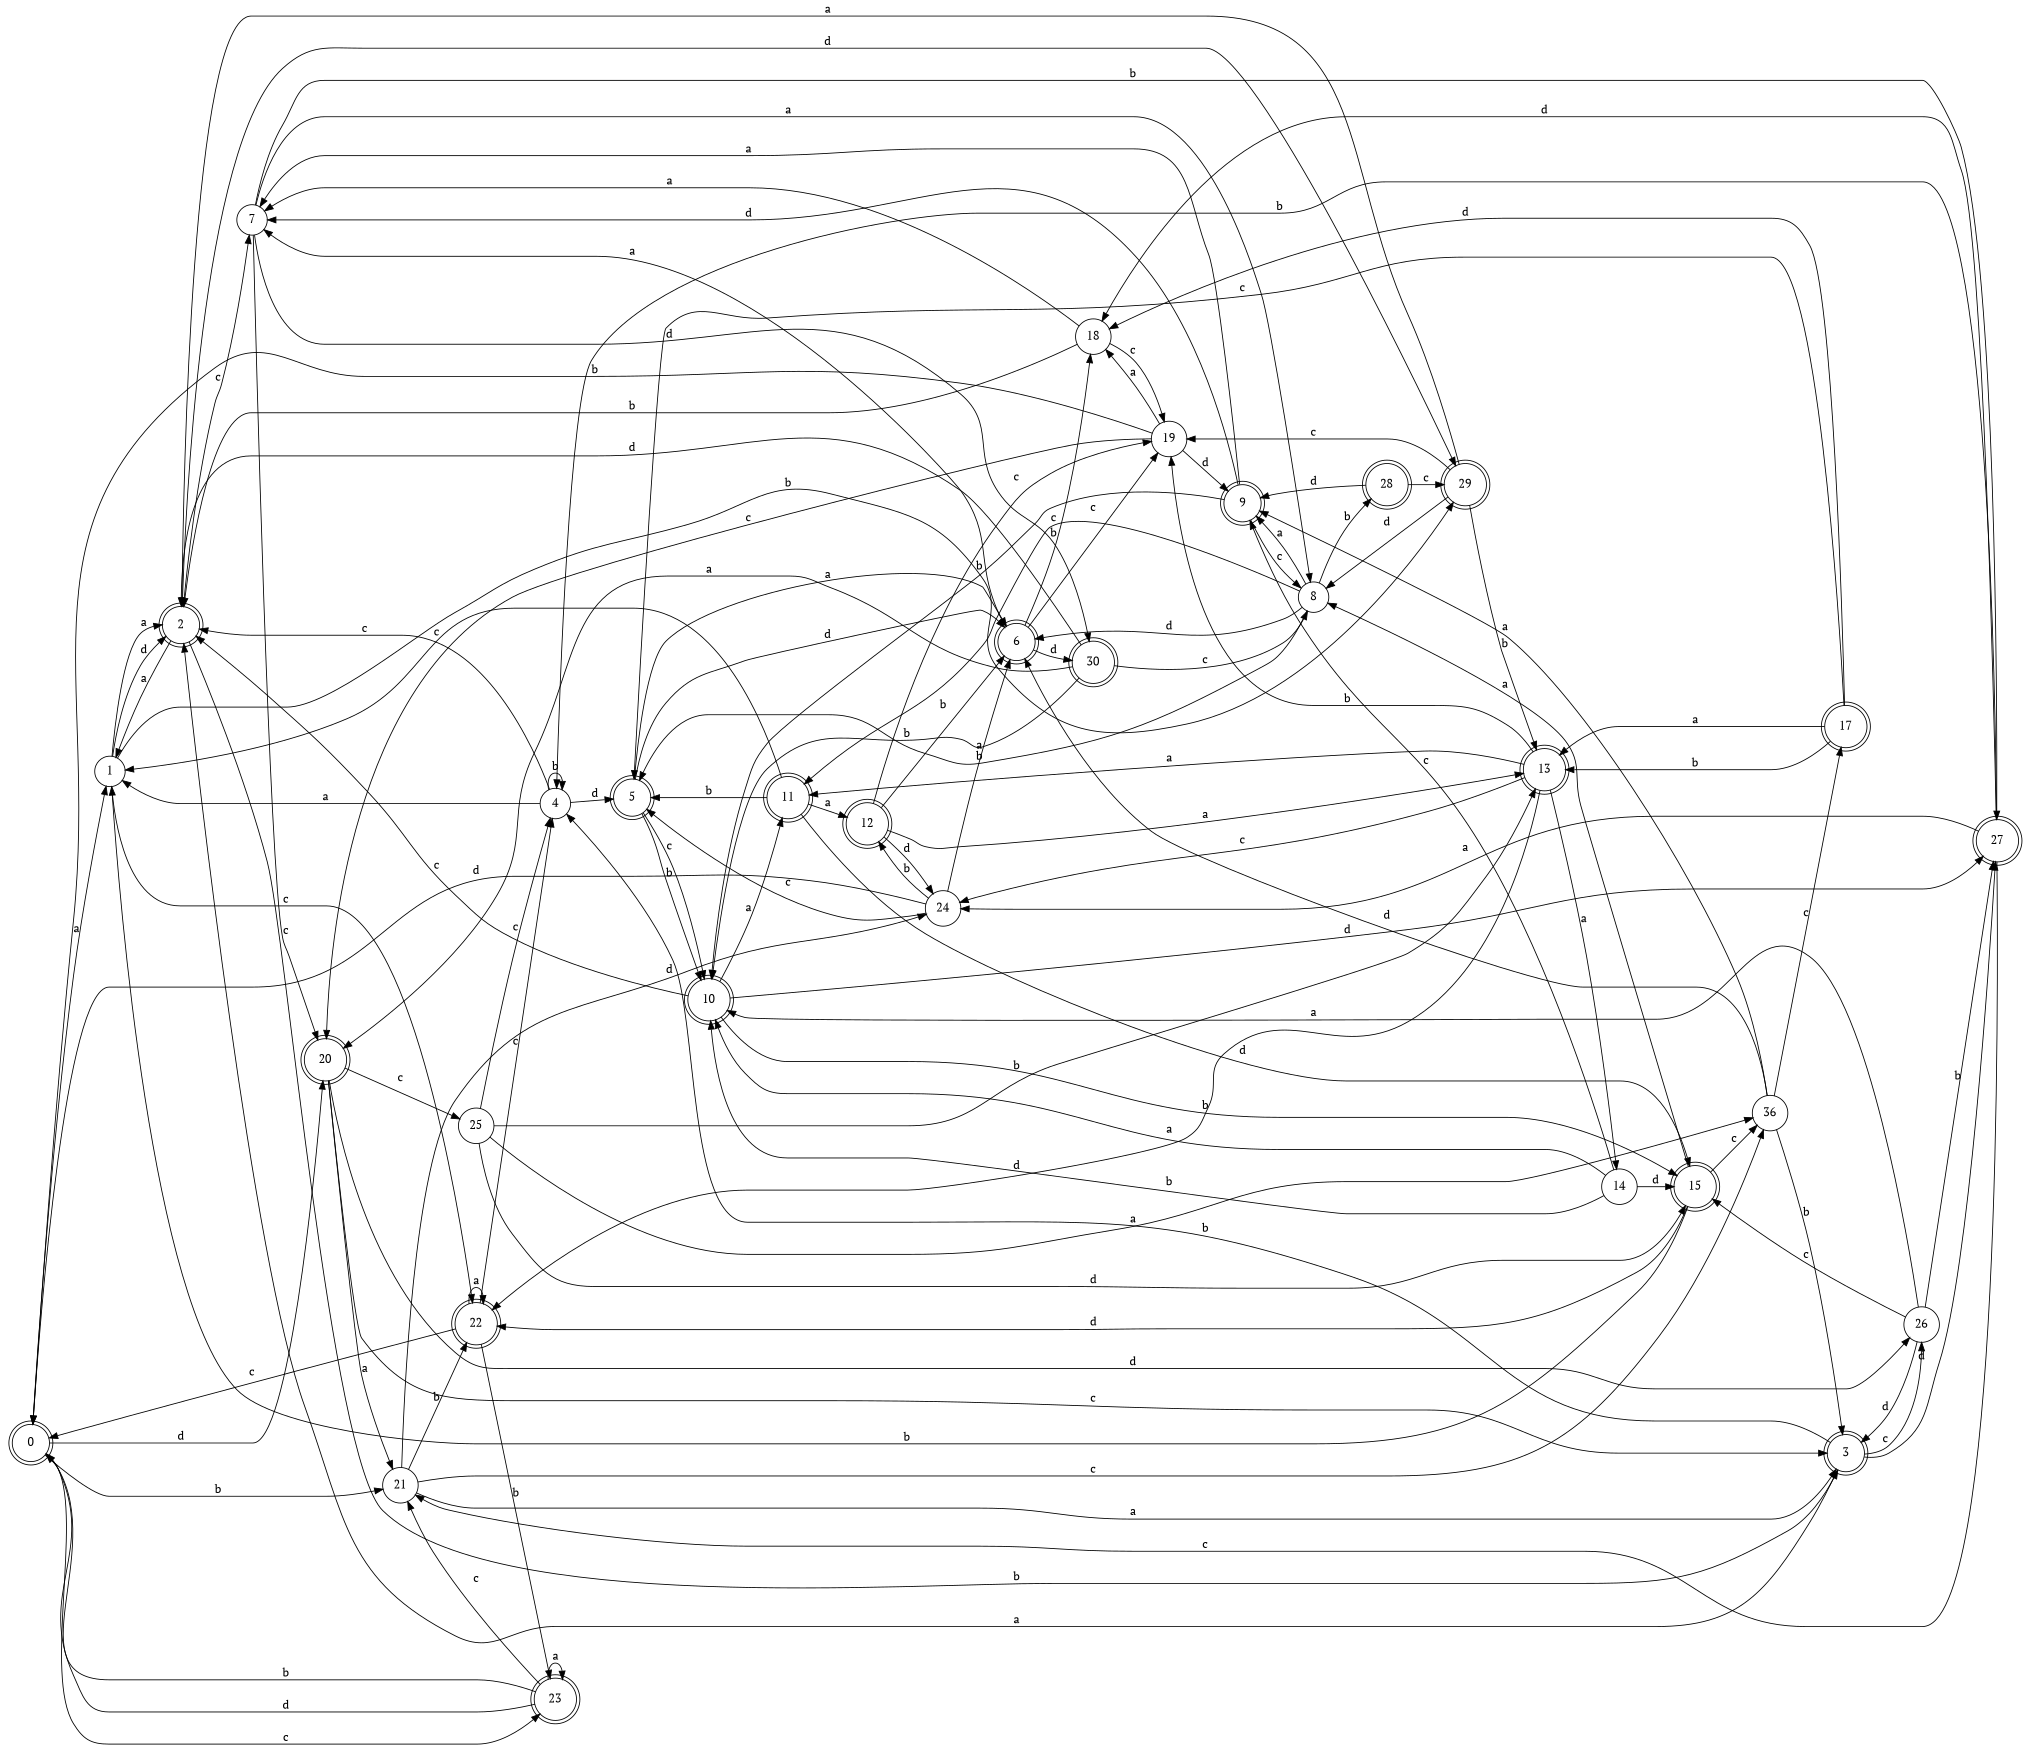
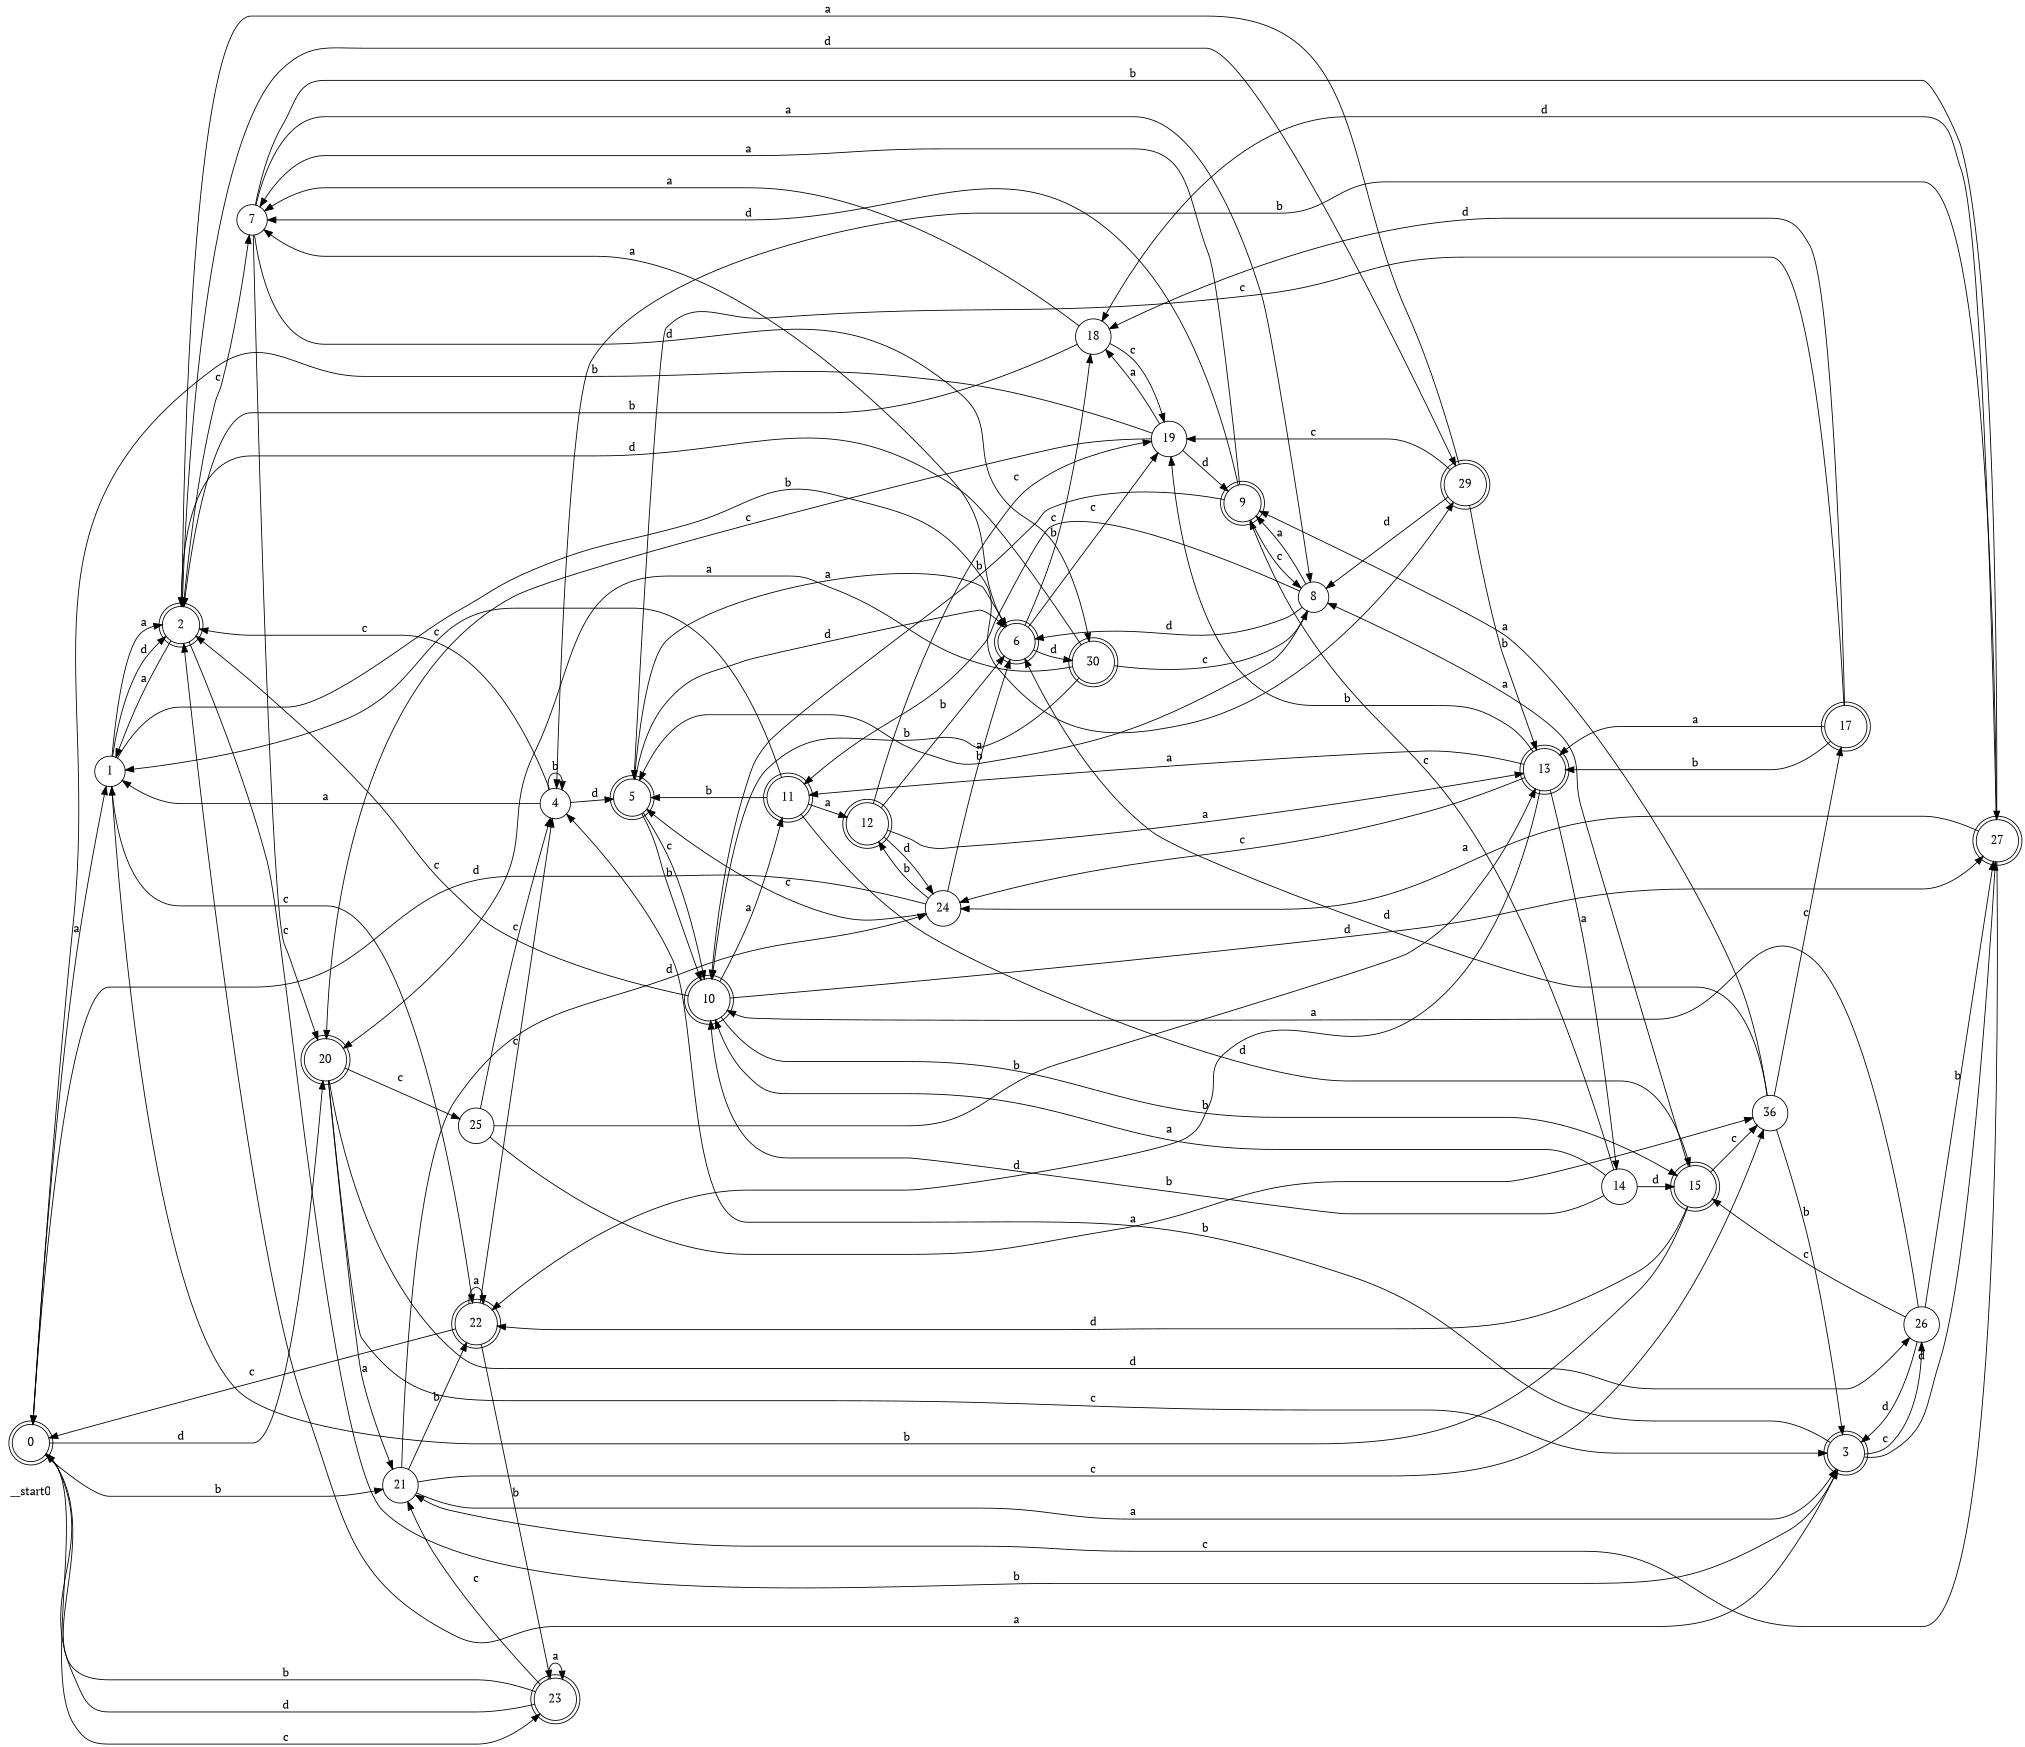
node "28": removed
edge "25" -> "15": removed, label "d"
node "__start0": added
